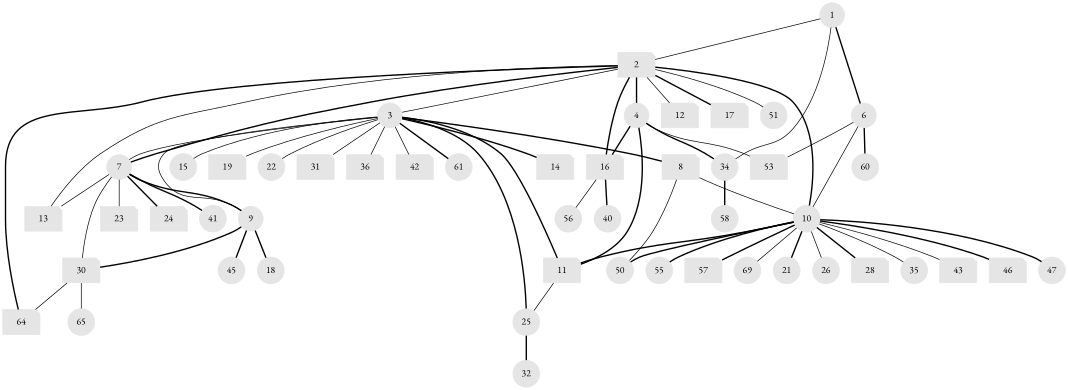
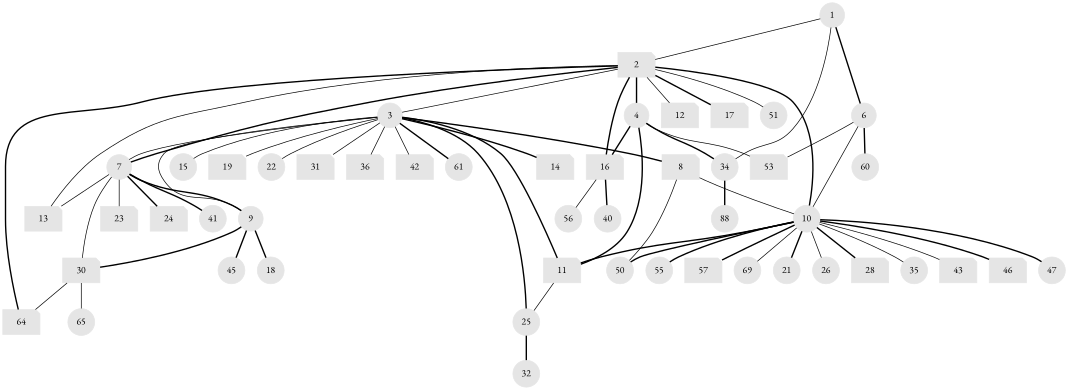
node "58": label "58" -> "88"
